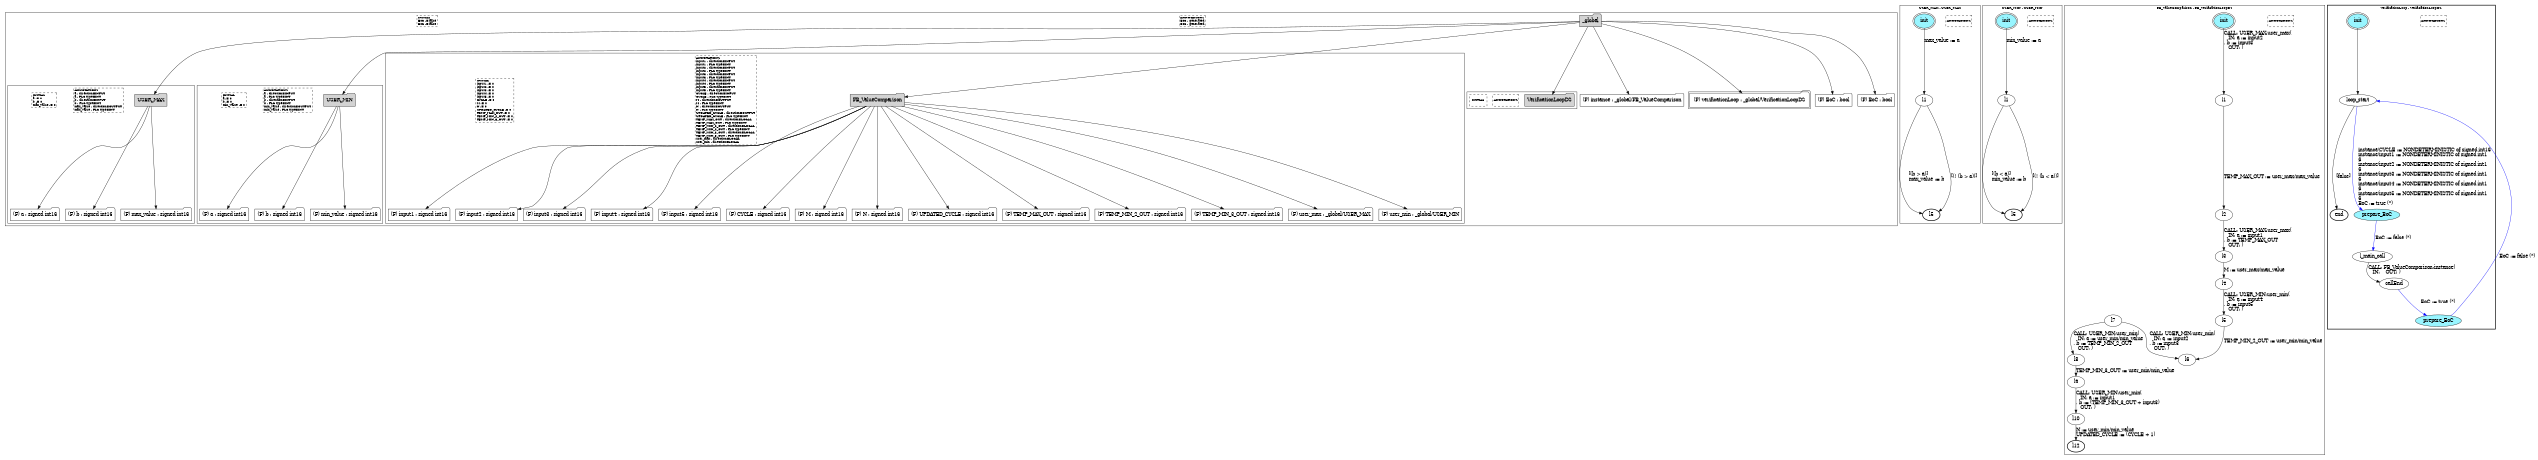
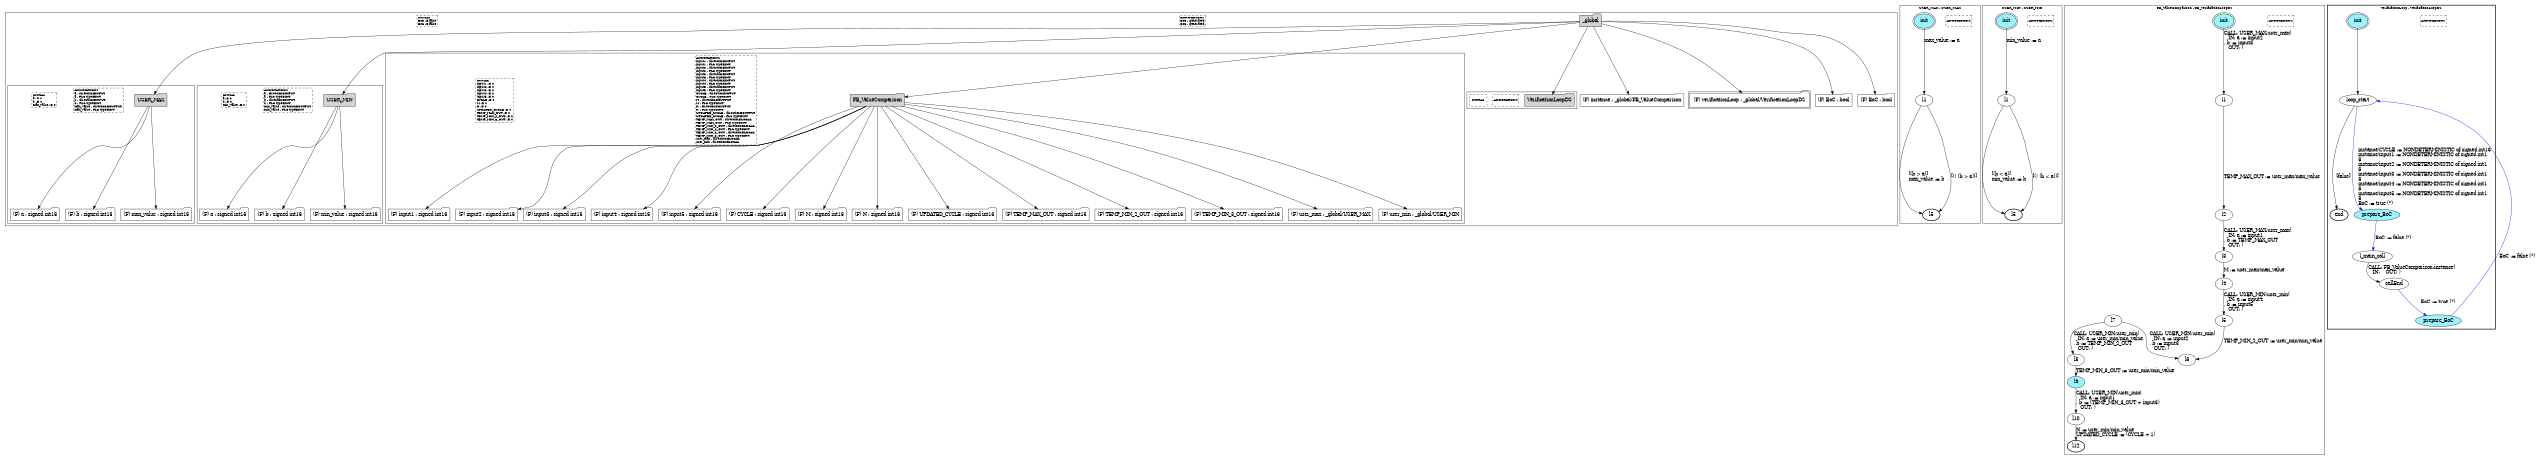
node "l9": fillcolor white -> cadetblue1
